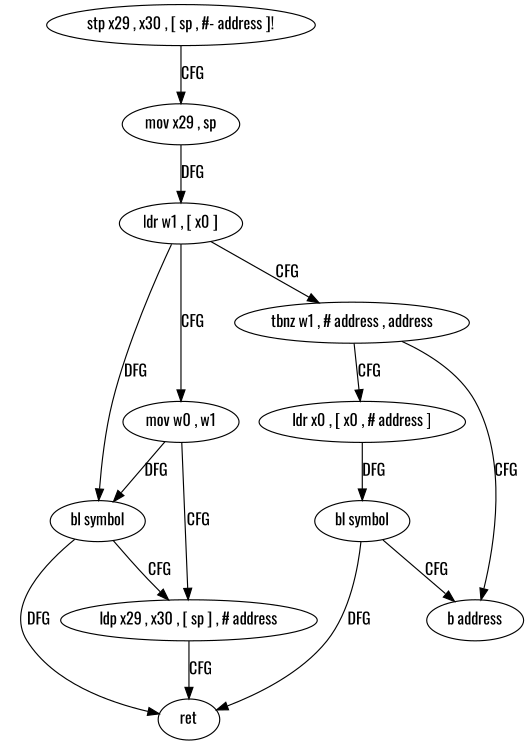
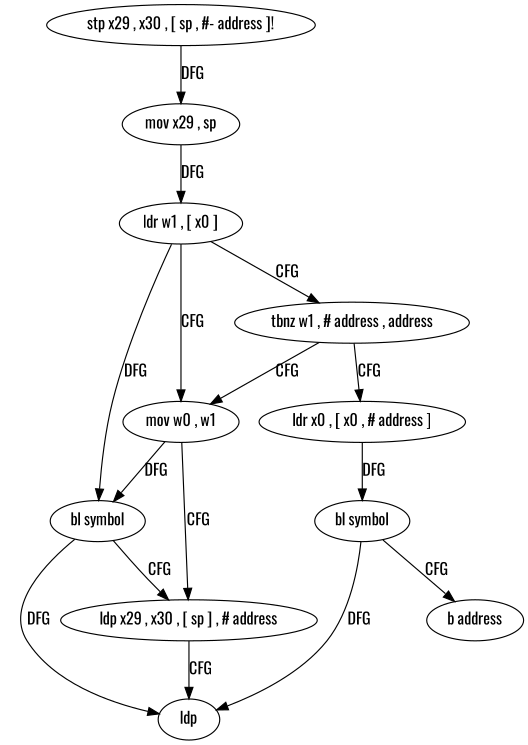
edge "stp x29 , x30 , [ sp , #- address ]!" -> "mov x29 , sp": label "CFG" -> "DFG"
edge "tbnz w1 , # address , address" -> "b address": now "tbnz w1 , # address , address" -> "mov w0 , w1"
node "ret": label "ret" -> "ldp"
